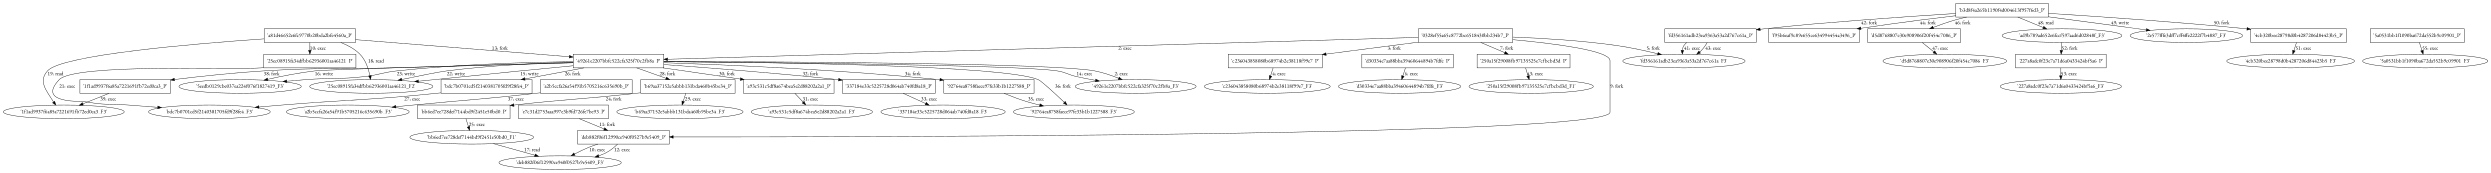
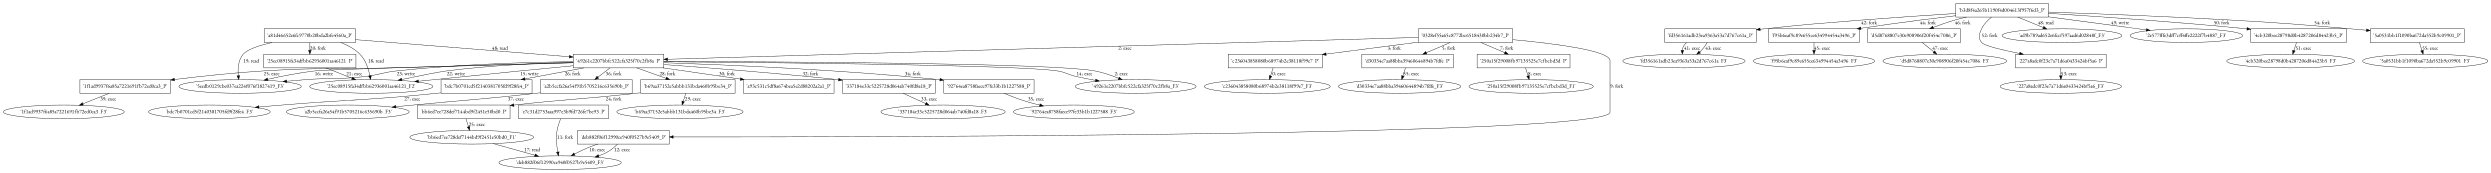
edge "'b3d8f4a265b1190f4d004613f957f6d3_P'" -> "'5a0531bb1f1090ba672da552b9c09901_P'": added, label "54: fork"
node "'fd356161adb23ea9363a53a2d767c61a_P'": label "'fd356161adb23ea9363a53a2d767c61a_P'" -> "'fd356161adb23ea9363a53a7d767c61a_P'"
edge "'0328ef55a65c8772bc6518430bb234b7_P'" -> "'fd356161adb23ea9363a53a2d767c61a_F3'": now "'0328ef55a65c8772bc6518430bb234b7_P'" -> "'d30334e7aa88bba39460644894b7fdfe_P'"
edge "'ad9b789ad652e6fccf597aad6d02848f_F3'" -> "'227a8adc0f23e7a71d6a0433424bf5a6_P'": now "'b3d8f4a265b1190f4d004613f957f6d3_P'" -> "'227a8adc0f23e7a71d6a0433424bf5a6_P'"
edge "'a81d46652e6fc9770b20bda2bfe4560a_P'" -> "'25ec08915fa34dfbb62936001aa46121_P'": label "10: exec" -> "20: fork"
edge "'a81d46652e6fc9770b20bda2bfe4560a_P'" -> "'49261e2207bbfc522cfa325f70c2fb8a_P'": label "13: fork" -> "48: read"
edge "'a81d46652e6fc9770b20bda2bfe4560a_P'" -> "'1f1ad9937f6a85a7221691fb72ed0ca3_F3'": now "'a81d46652e6fc9770b20bda2bfe4560a_P'" -> "'5eedb0129cbe037ea224f076f1827419_F3'"
node "'f95b6eaf9c89e655ce634994454a3496_F3'": added
edge "'49261e2207bbfc522cfa325f70c2fb8a_P'" -> "'92764ea8758faece97fe33b1b1227588_F3'": now "'49261e2207bbfc522cfa325f70c2fb8a_P'" -> "'a2b5ccfa26a54f91b5705216c635690b_P'"
edge "'25ec08915fa34dfbb62936001aa46121_P'" -> "'bdc7b0701cd5f2140381705fd9f28fe4_F3'": now "'25ec08915fa34dfbb62936001aa46121_P'" -> "'25ec08915fa34dfbb62936001aa46121_F2'"
edge "'49261e2207bbfc522cfa325f70c2fb8a_P'" -> "'1f1ad9937f6a85a7221691fb72ed0ca3_P'": label "38: fork" -> "25: exec"
edge "'c236043858080b68974b2e38118f99e7_P'" -> "'c236043858080b68974b2e38118f99e7_F3'": label "4: exec" -> "0: exec"
edge "'d30334e7aa88bba39460644894b7fdfe_P'" -> "'d30334e7aa88bba39460644894b7fdfe_F3'": label "6: exec" -> "55: exec"
edge "'250a15f29008fb97135525e7cfbcbd3d_P'" -> "'250a15f29008fb97135525e7cfbcbd3d_F1'": label "43: exec" -> "8: exec"
node "'b69aa37152e5abbb131bda460b45be34_P'": label "'b69aa37152e5abbb131bda460b45be34_P'" -> "'b69aa37152e5abbb131bda460b95be34_P'"
node "'a93c531c5df8a674bea5e2d88202a2a1_F3'": removed
edge "'e7c31d2753aaa997e3b9fd726fe7be93_P'" -> "'deb882f06f12990ce940f0527b9e5409_P'": now "'e7c31d2753aaa997e3b9fd726fe7be93_P'" -> "'deb882f06f12990ce940f0527b9e5409_F3'"
